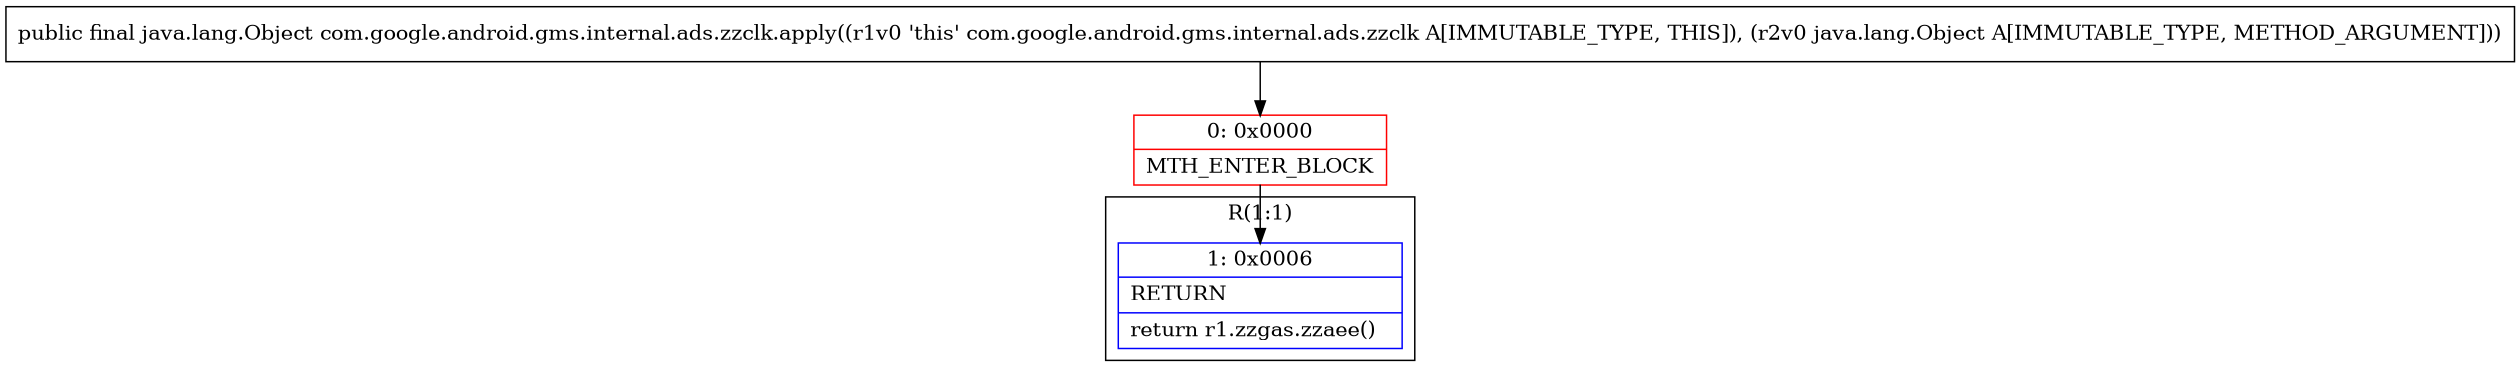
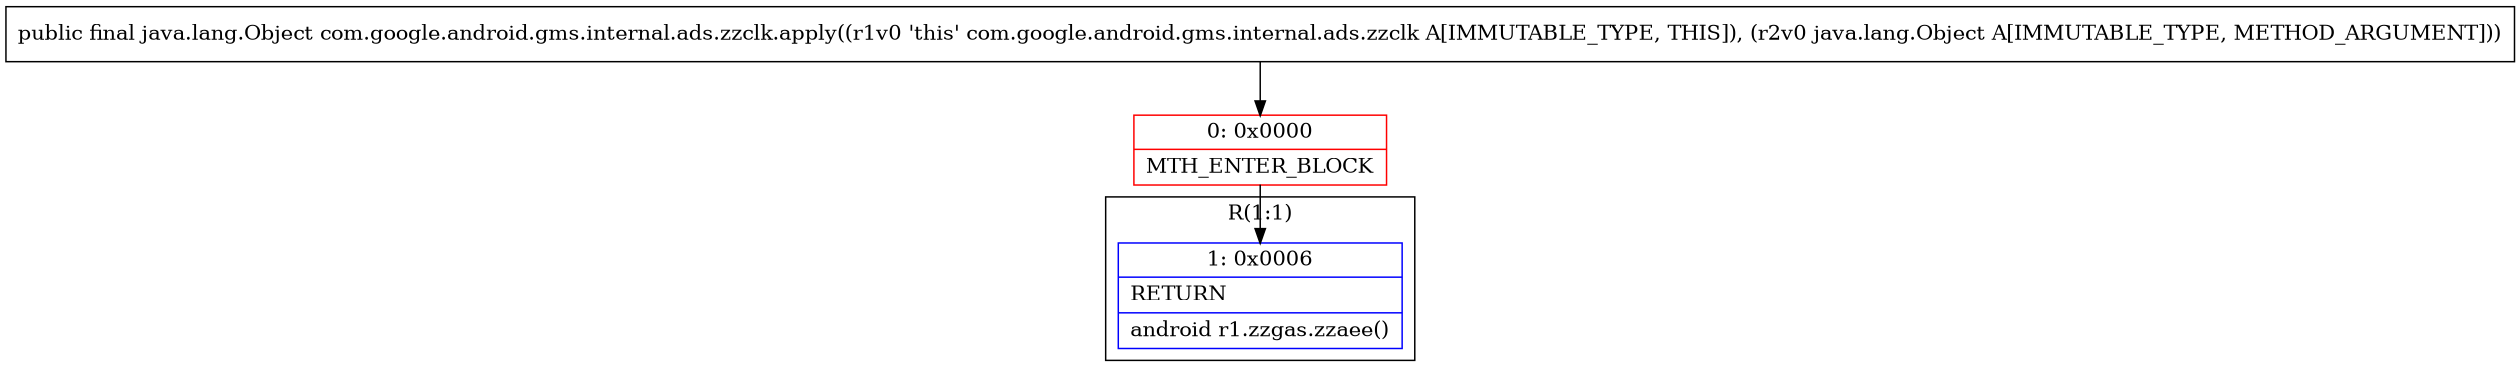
node "1: 0x0006": text "return r1.zzgas.zzaee()" -> "android r1.zzgas.zzaee()"
